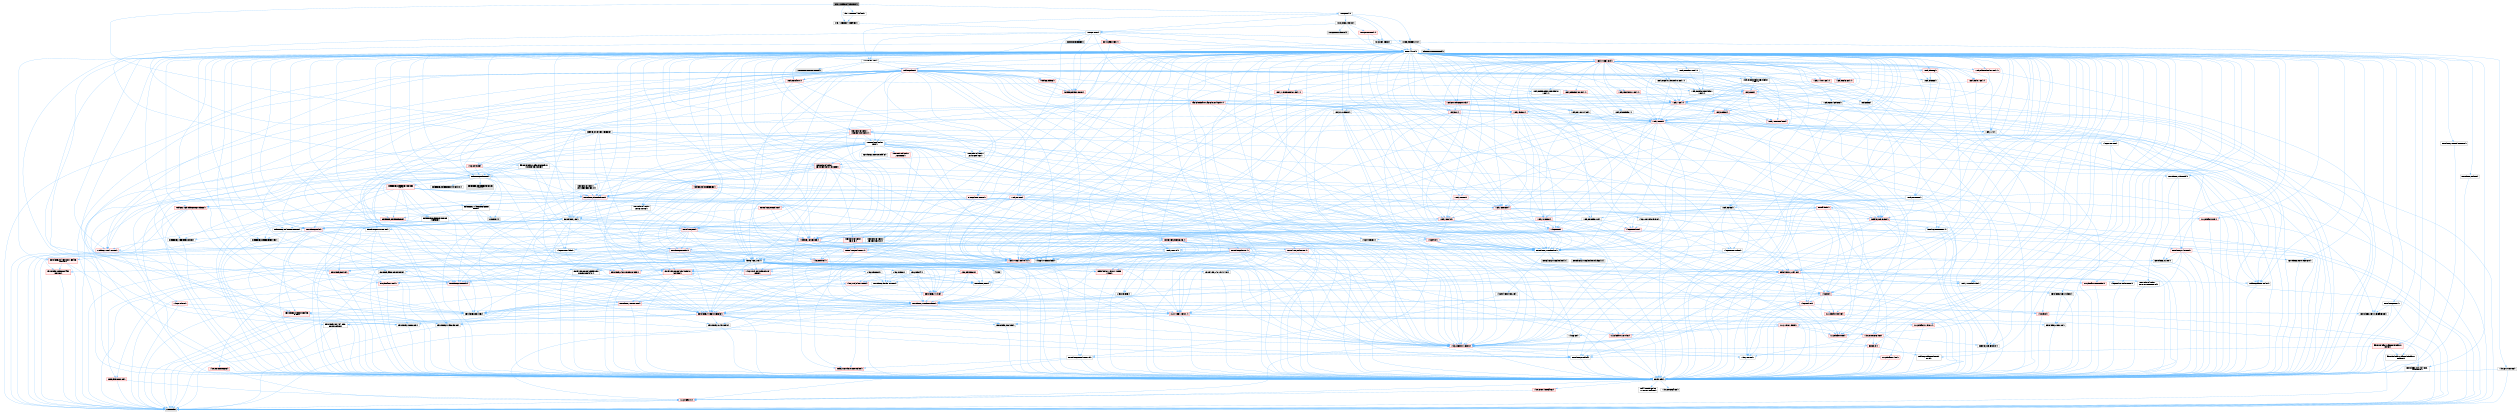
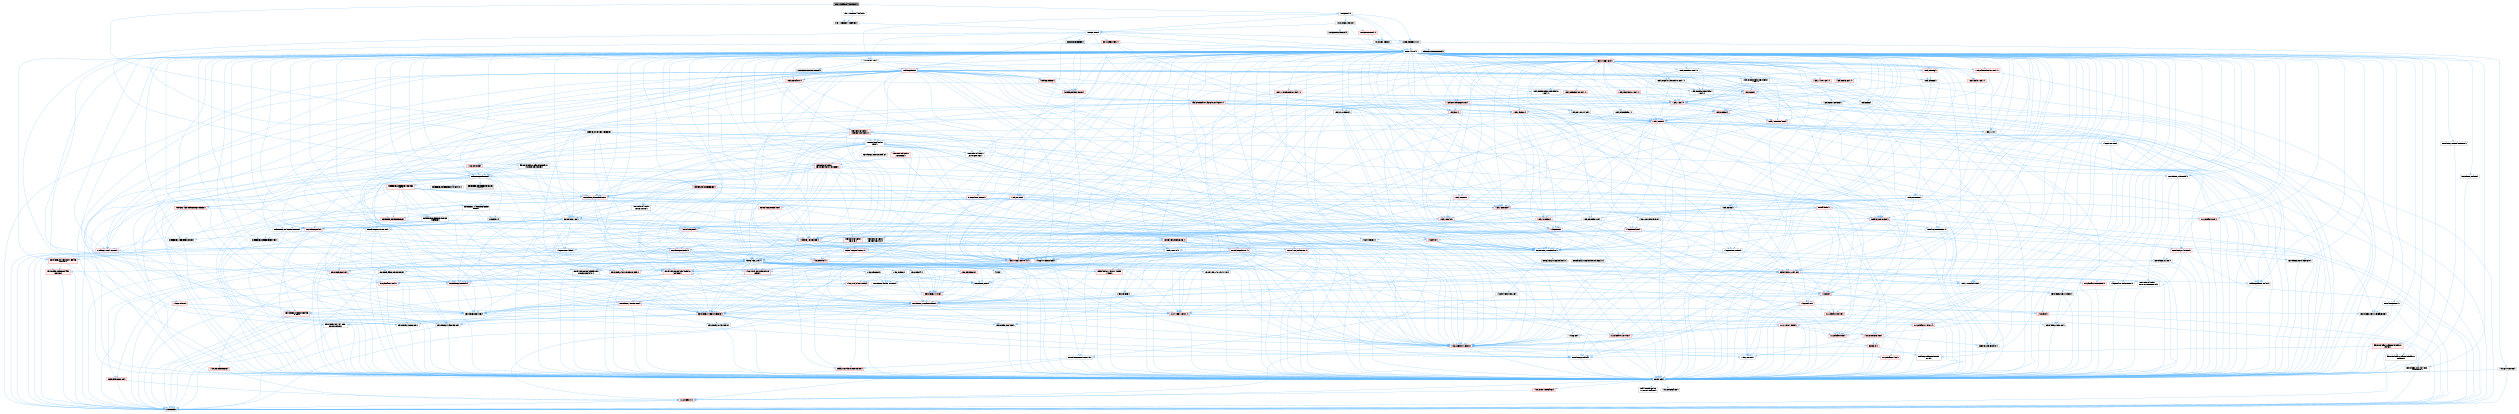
node "Internationalization /StringTableCoreFwd.h": removed
